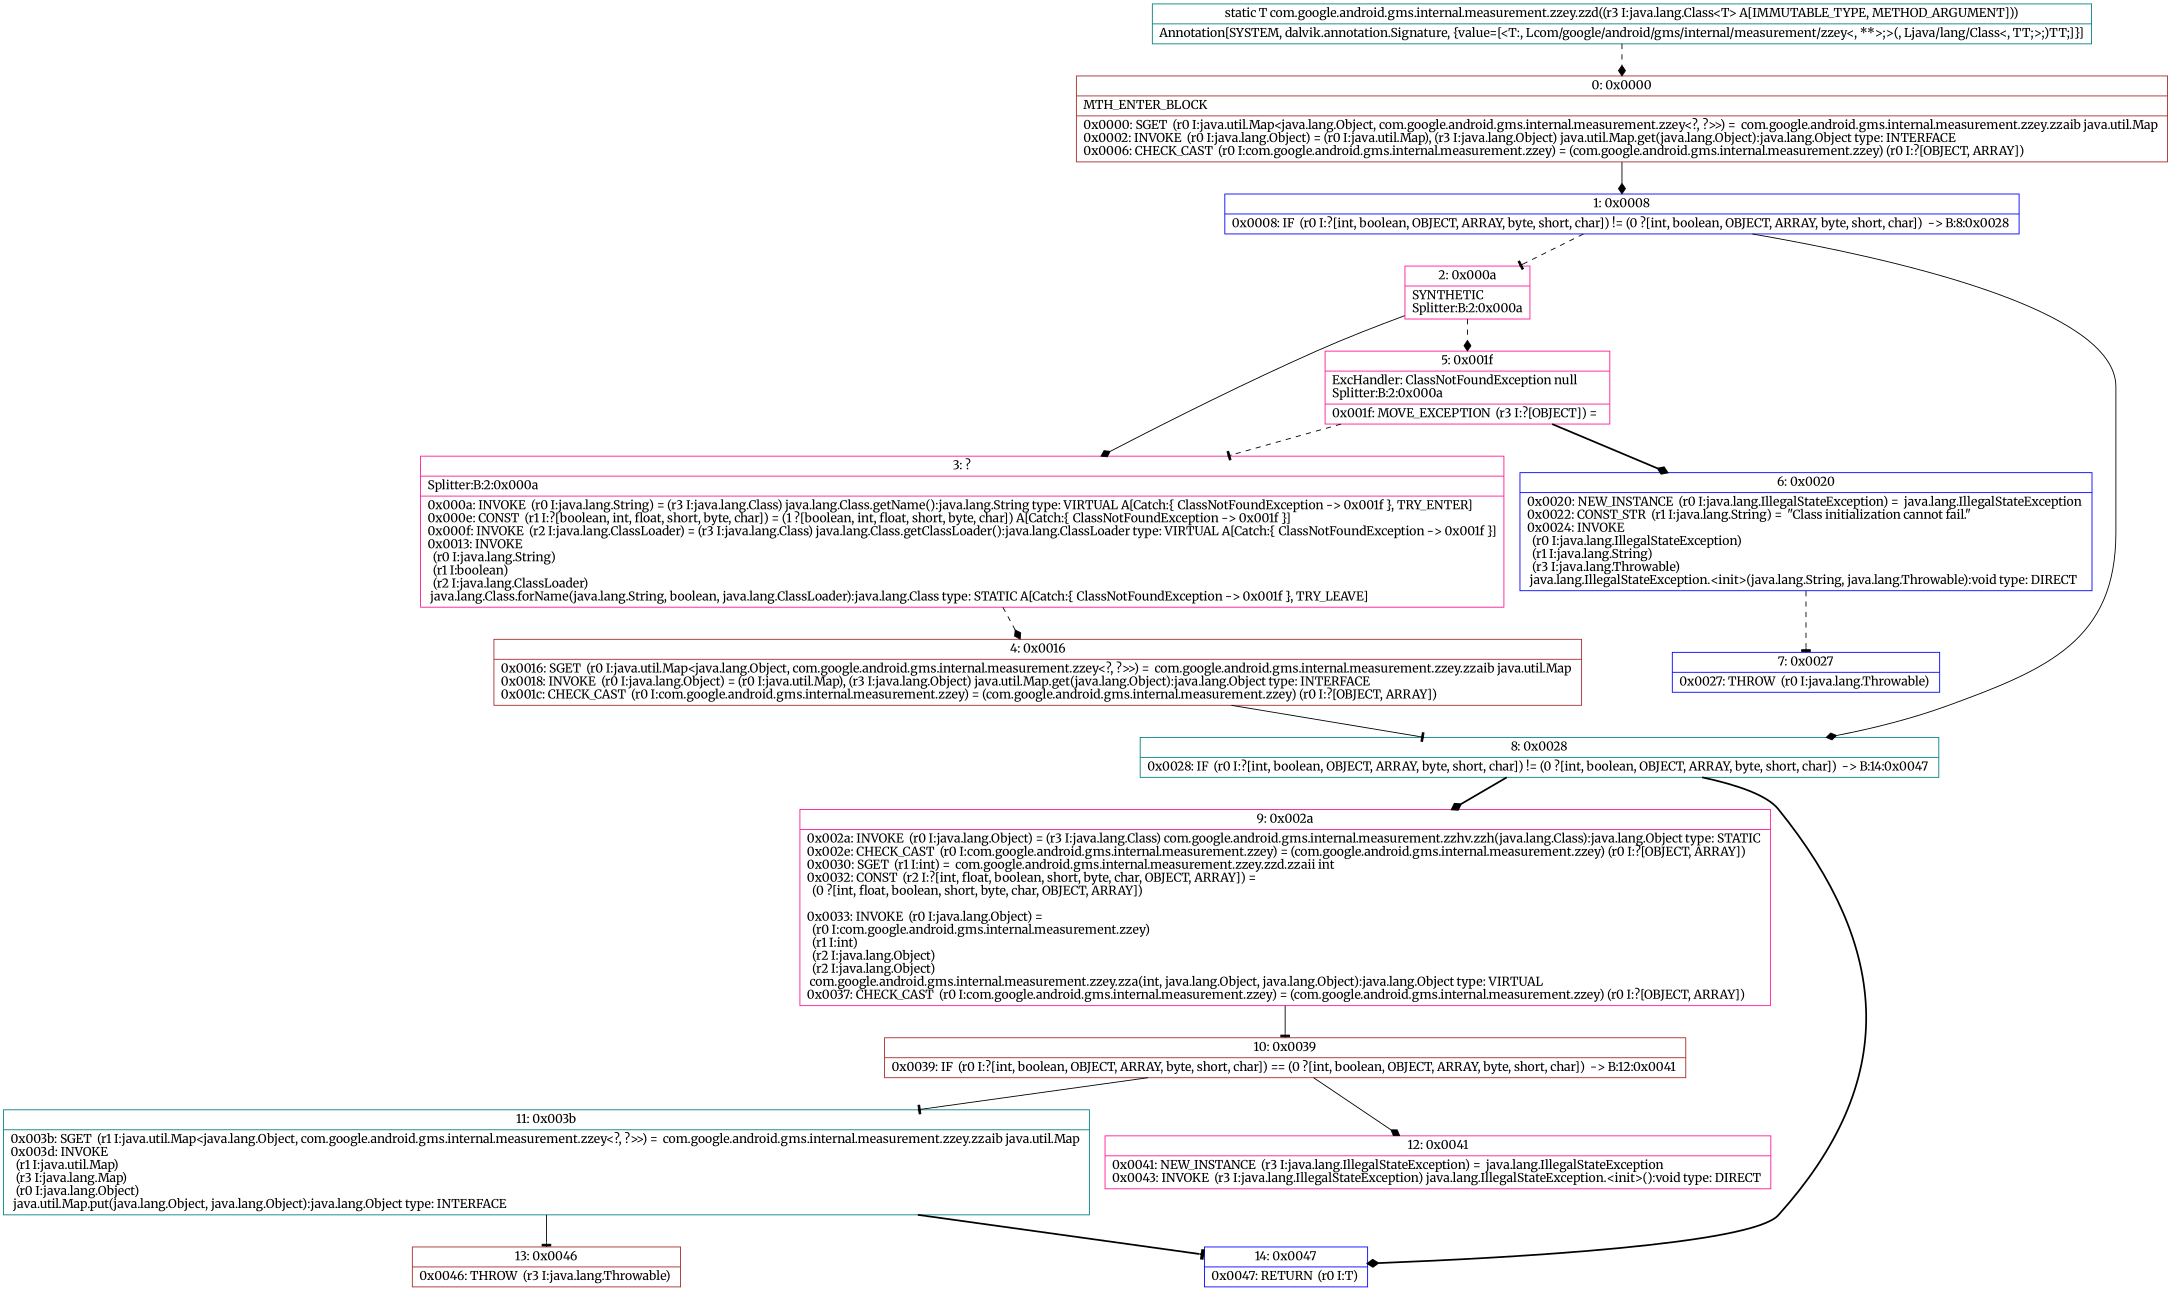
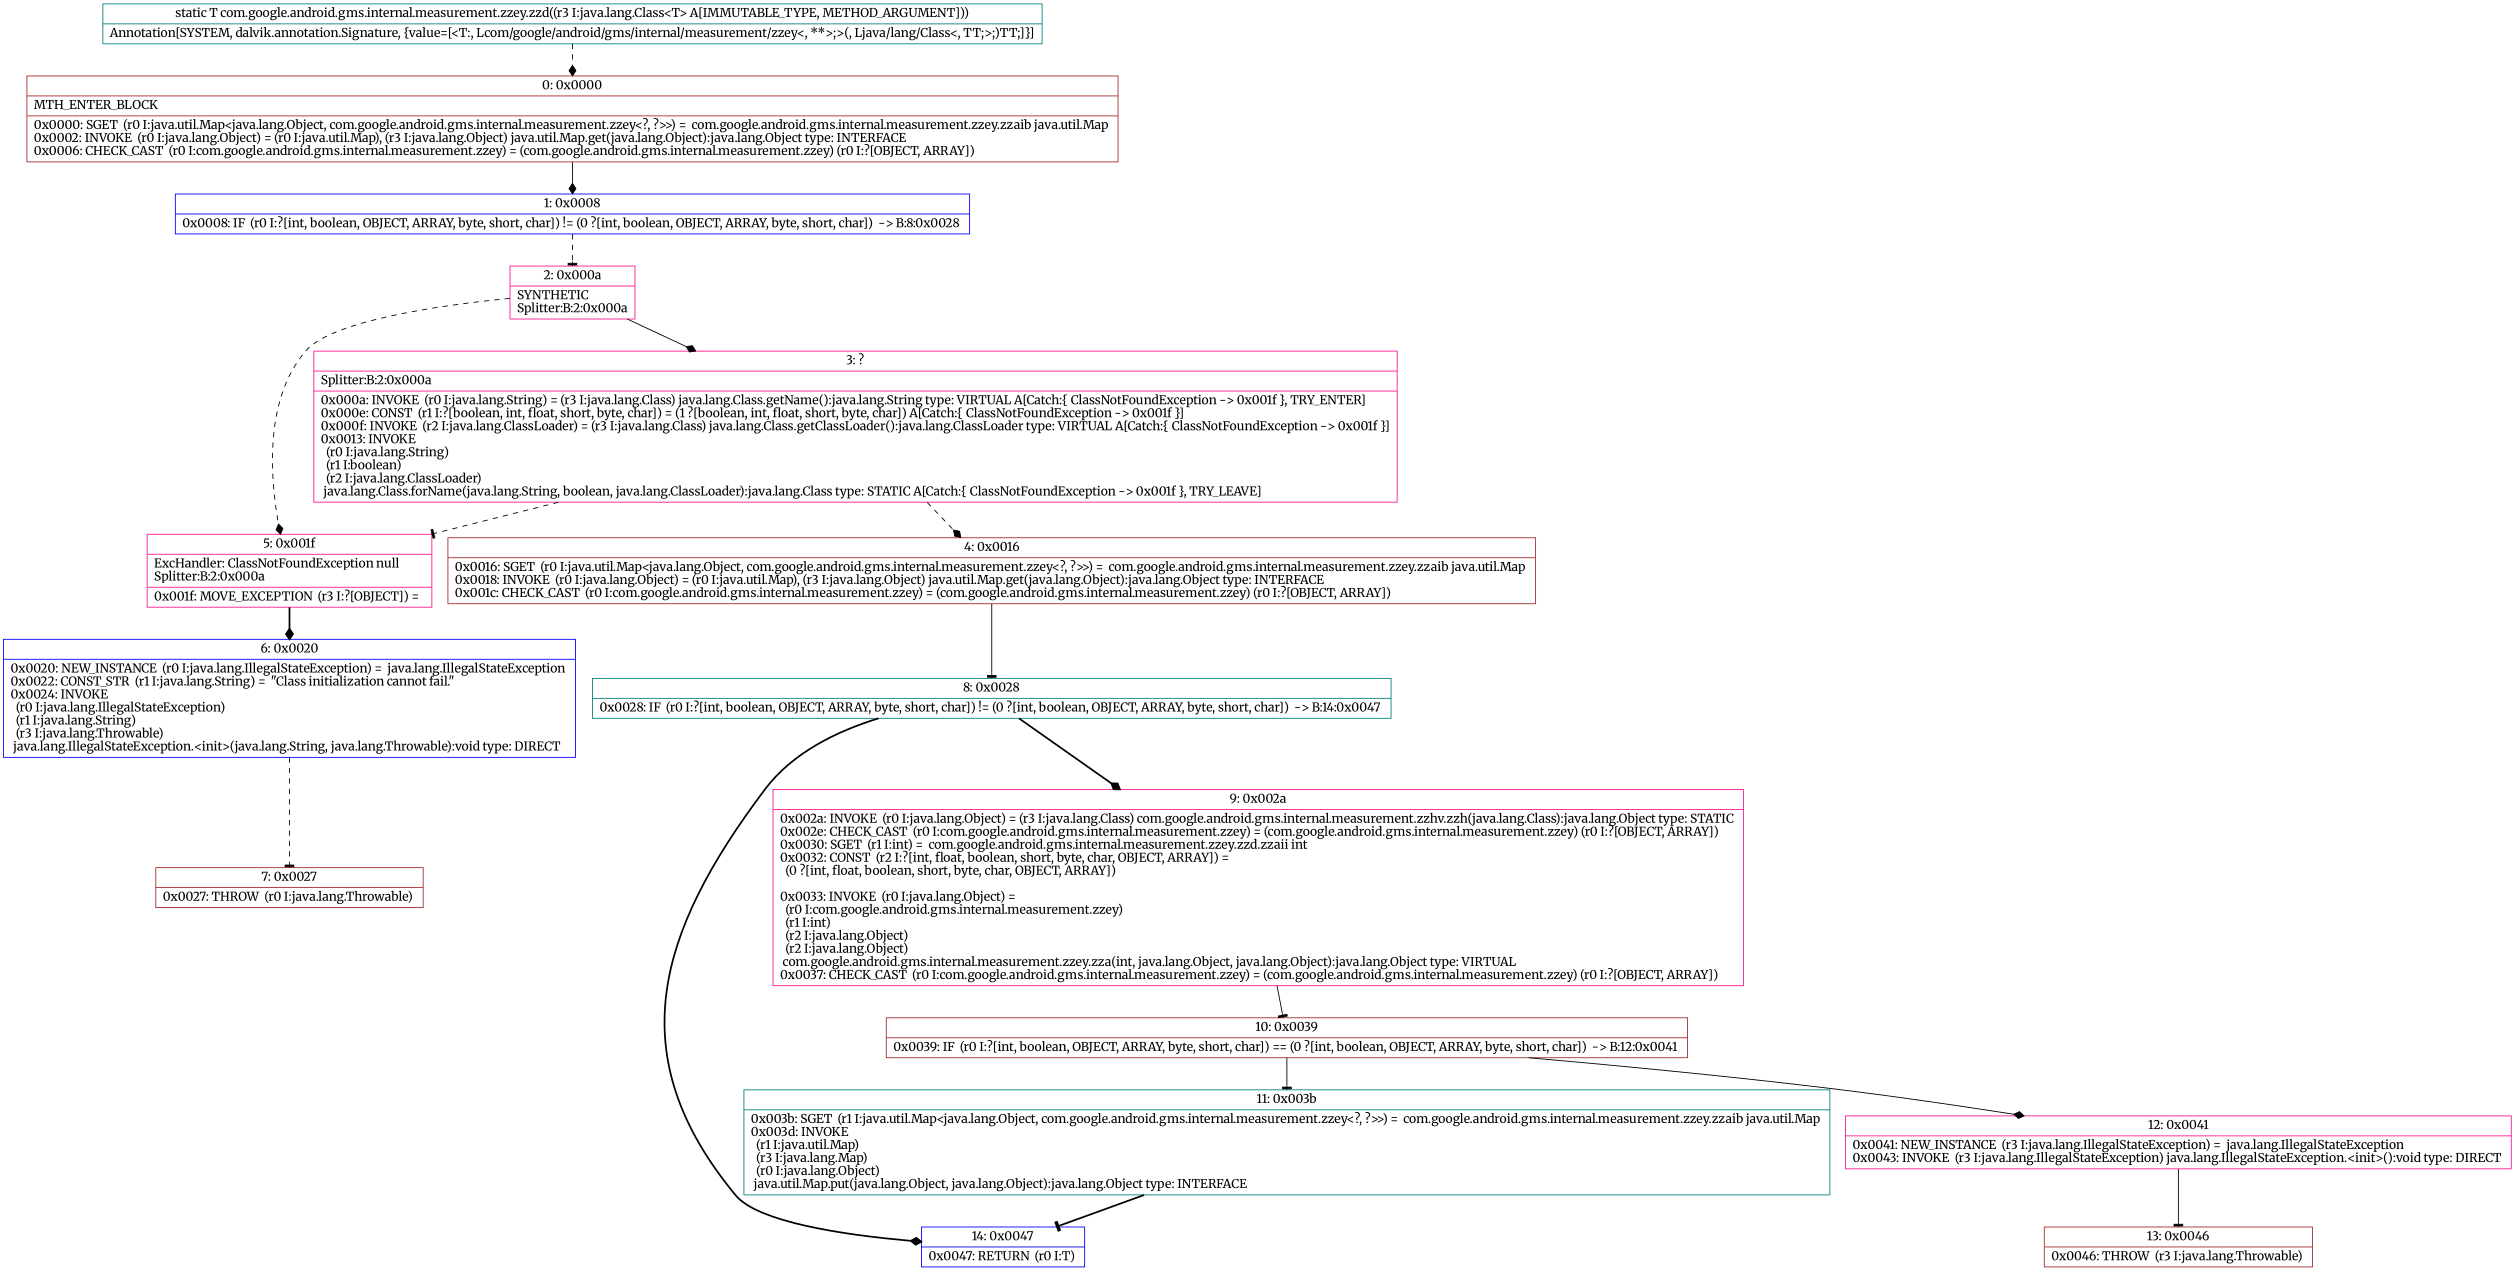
edge "5: 0x001f" -> "3: ?": reversed
edge "1: 0x0008" -> "8: 0x0028": removed
node "7: 0x0027": color blue -> brown
edge "11: 0x003b" -> "13: 0x0046": now "12: 0x0041" -> "13: 0x0046"
